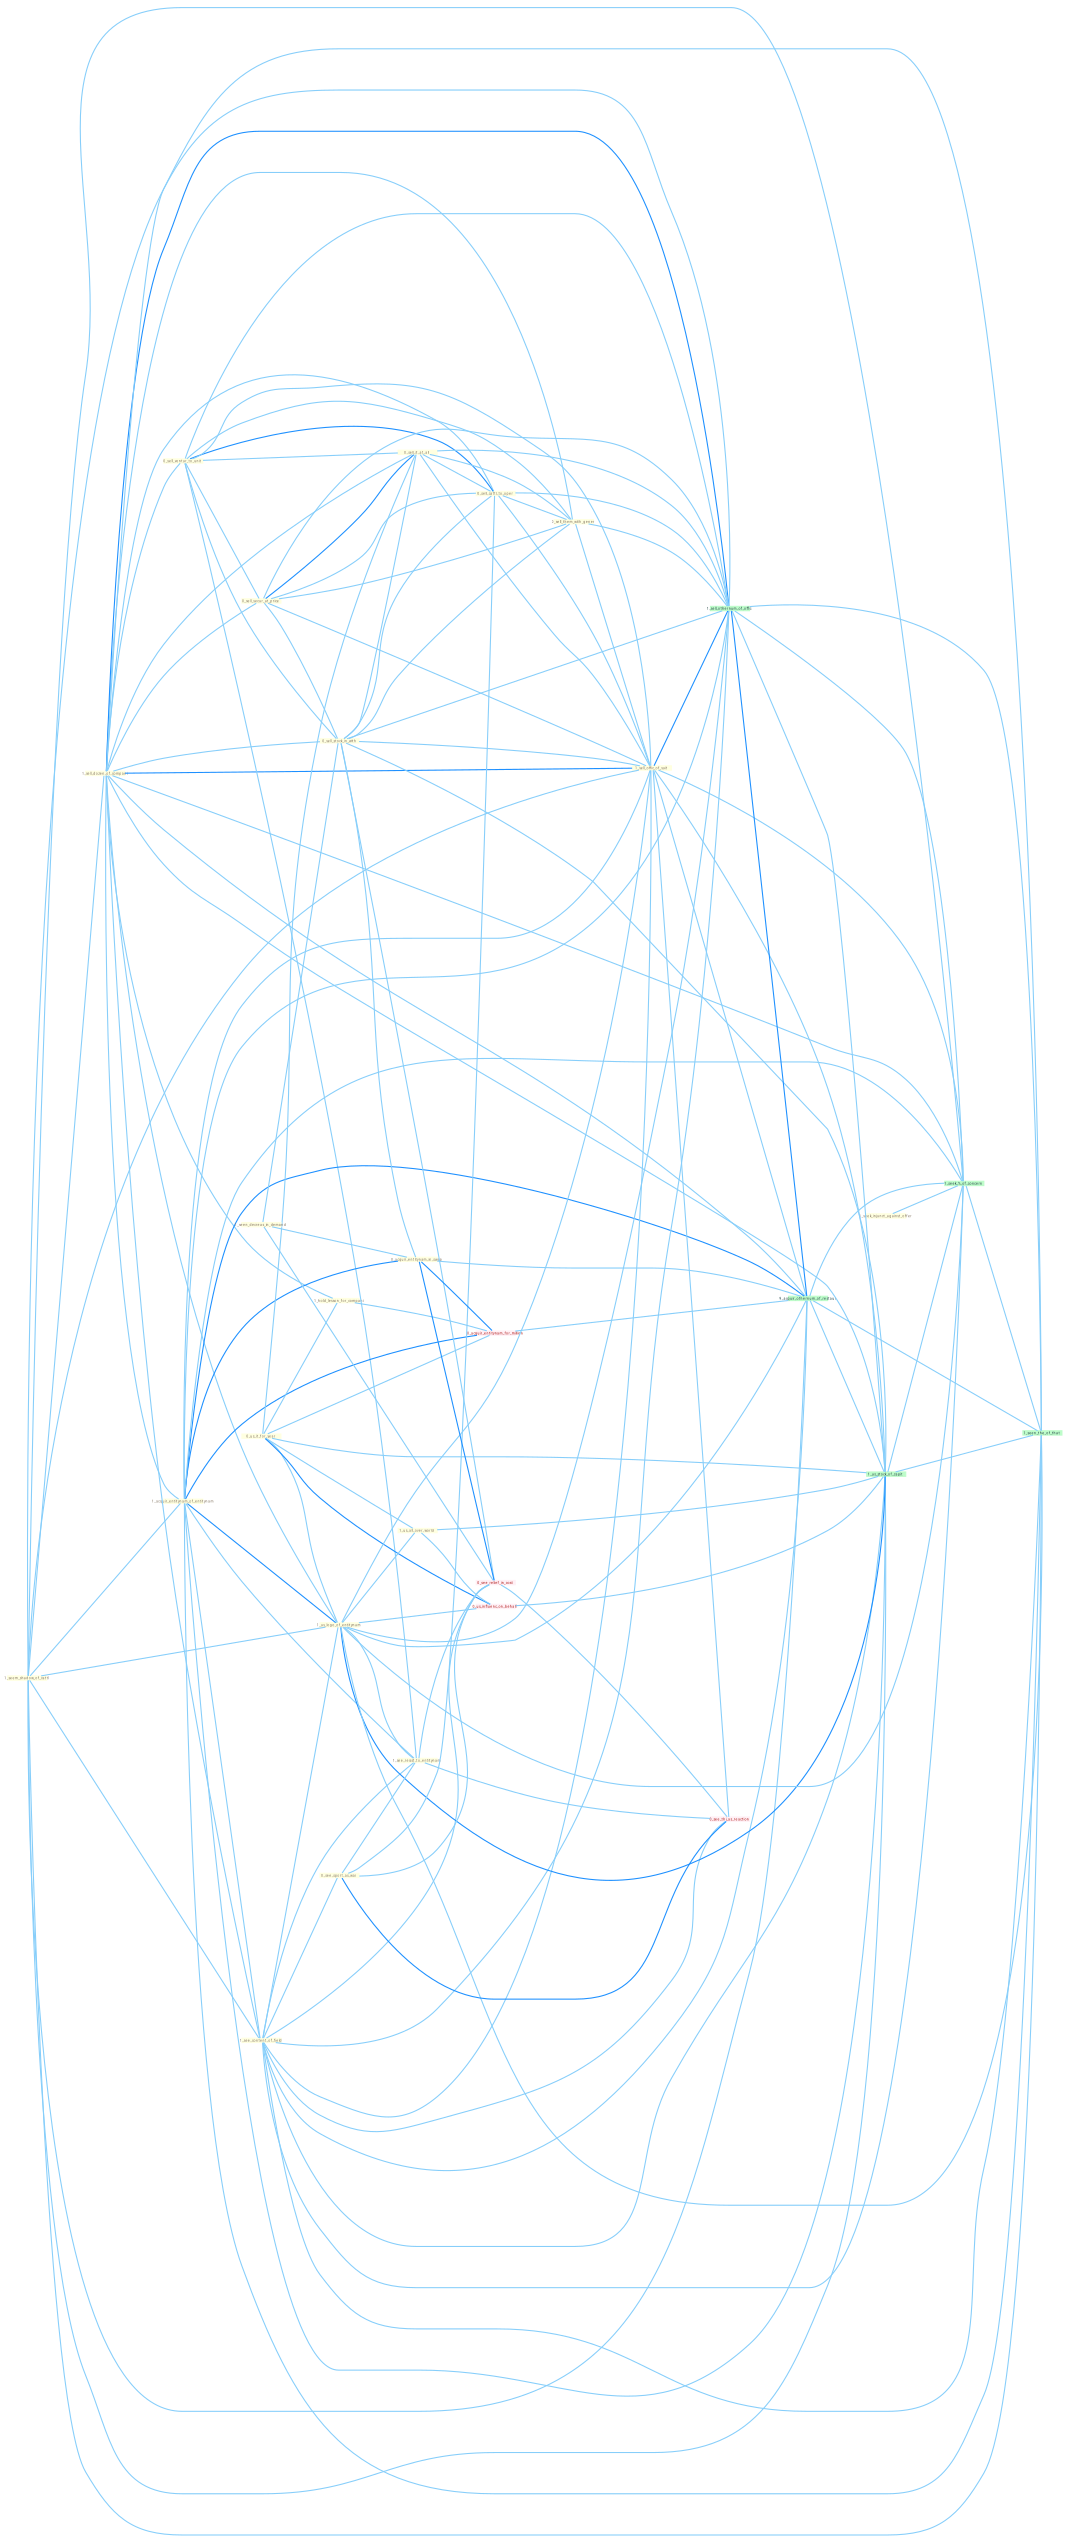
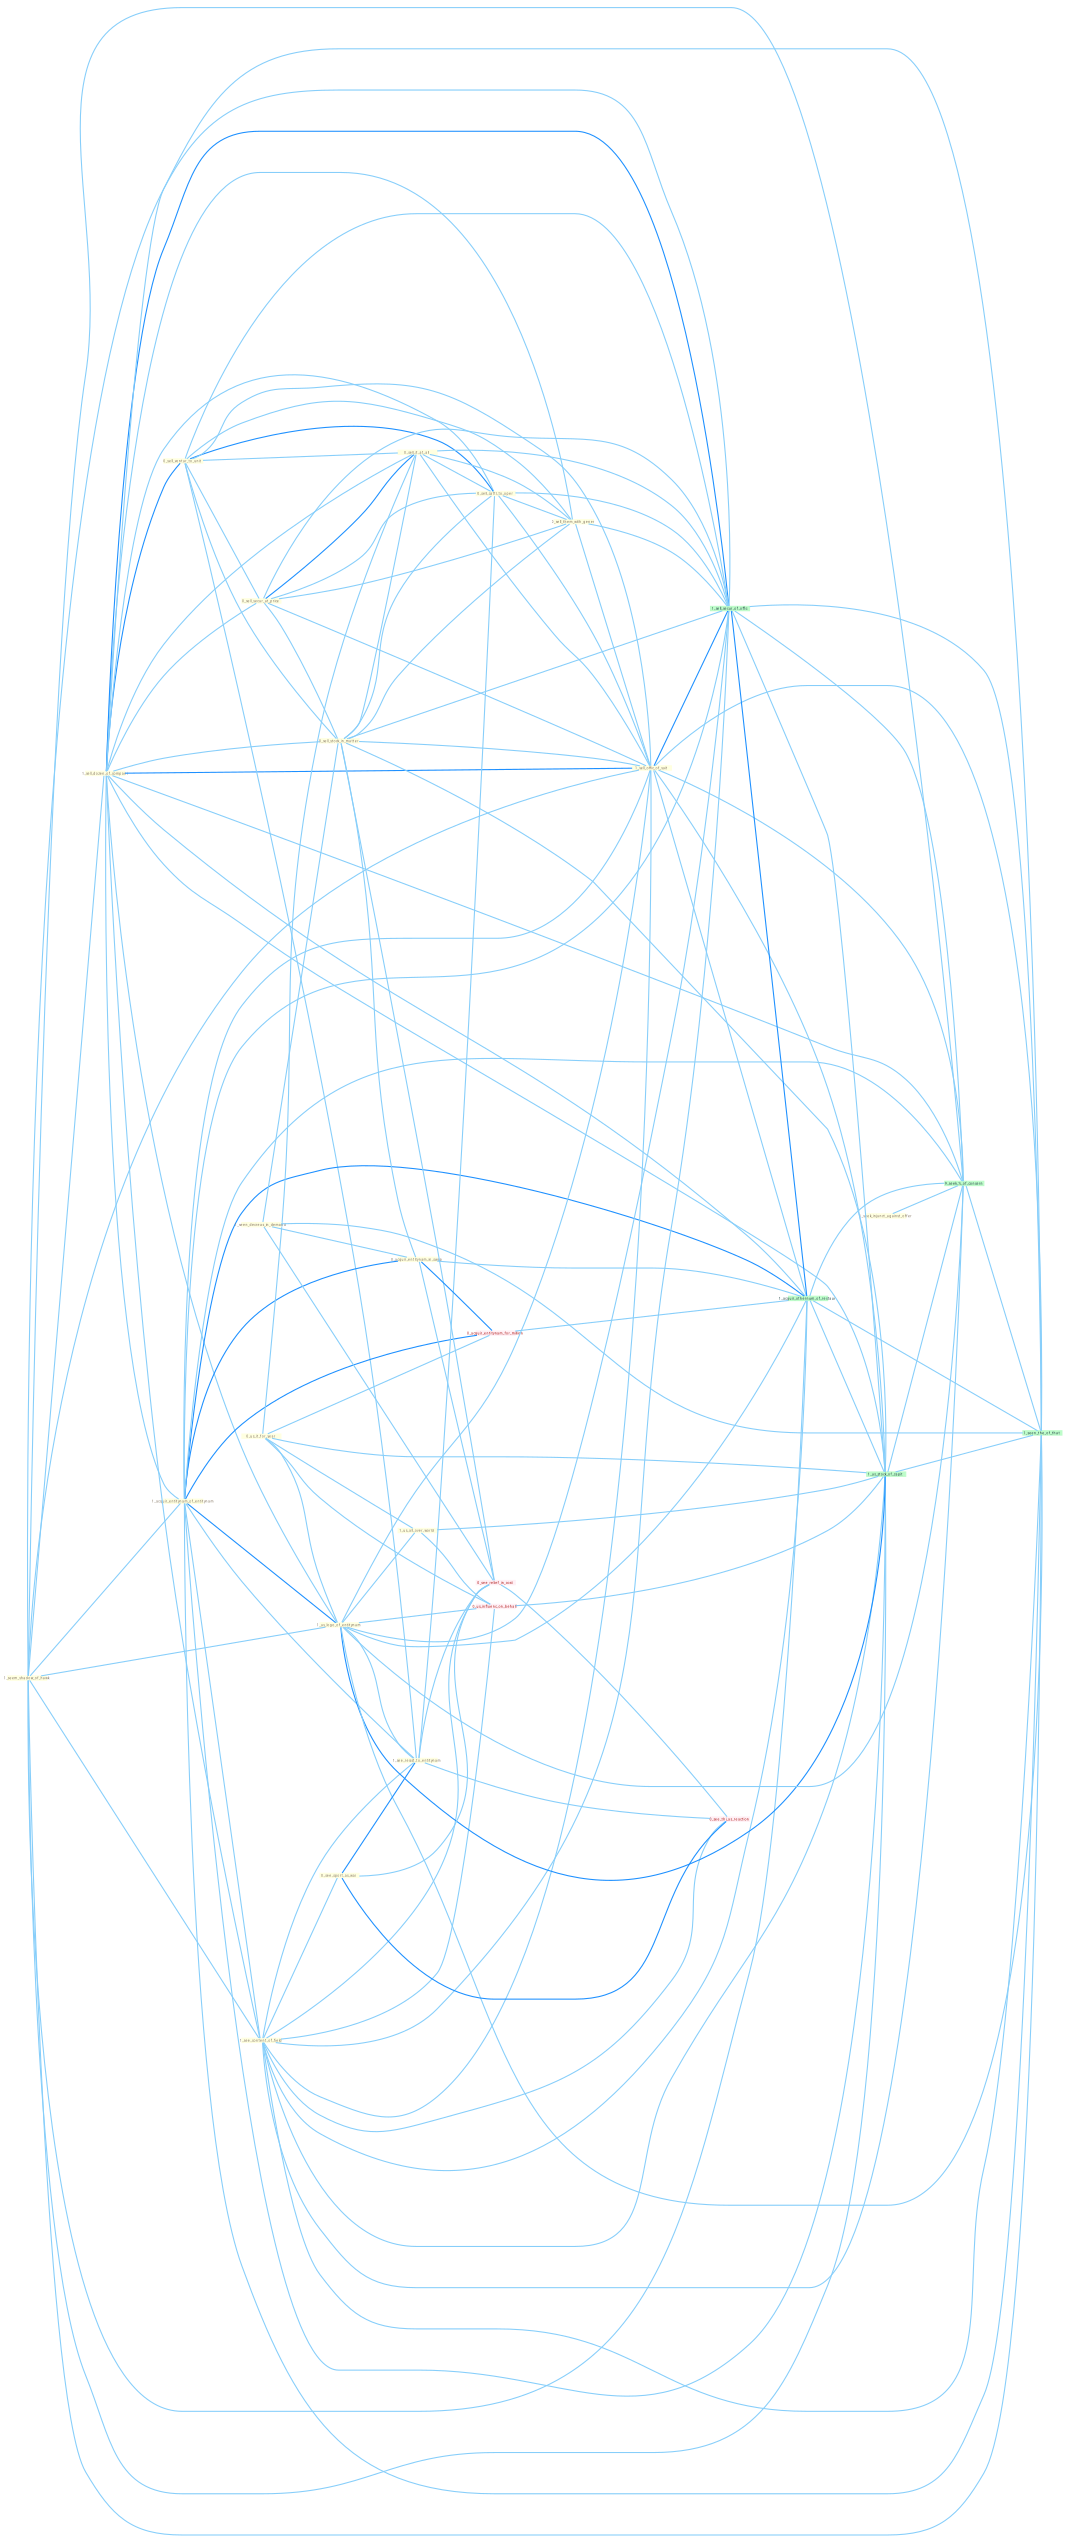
edge "0_sell_ventur_to_unit" -- "1_sell_dozen_of_compani": color #87cefa -> #1e90ff
node "1_sell_othernum_of_offic": label "1_sell_othernum_of_offic" -> "1_sell_secur_of_offic"
node "0_sell_stock_in_with": label "0_sell_stock_in_with" -> "0_sell_stock_in_matter"
node "1_seek_%_of_concern": label "1_seek_%_of_concern" -> "9_seek_%_of_concern"
edge "0_sell_cattl_to_oper" -- "0_see_sport_as_wai": now "0_sell_cattl_to_oper" -- "1_see_resist_to_entitynam"
edge "1_sell_offic_of_suit" -- "0_see_thi_as_reaction": now "1_sell_offic_of_suit" -- "1_seen_the_of_that"
node "9_acquir_othernum_of_restaur": label "9_acquir_othernum_of_restaur" -> "1_acquir_othernum_of_restaur"
node "1_hold_lesson_for_compani": removed
edge "1_seen_decreas_in_demand" -- "1_seen_the_of_that": added
edge "0_acquir_entitynam_in_swap" -- "0_see_relief_in_cost": color #1e90ff -> #87cefa
edge "0_us_it_for_year" -- "0_us_influenc_on_behalf": color #1e90ff -> #87cefa
node "1_seem_shadow_of_cattl": label "1_seem_shadow_of_cattl" -> "1_seem_shadow_of_hawk"
edge "1_see_resist_to_entitynam" -- "0_see_sport_as_wai": color #87cefa -> #1e90ff
edge "1_us_logo_of_entitynam" -- "1_see_content_of_field": now "0_us_influenc_on_behalf" -- "1_see_content_of_field"
